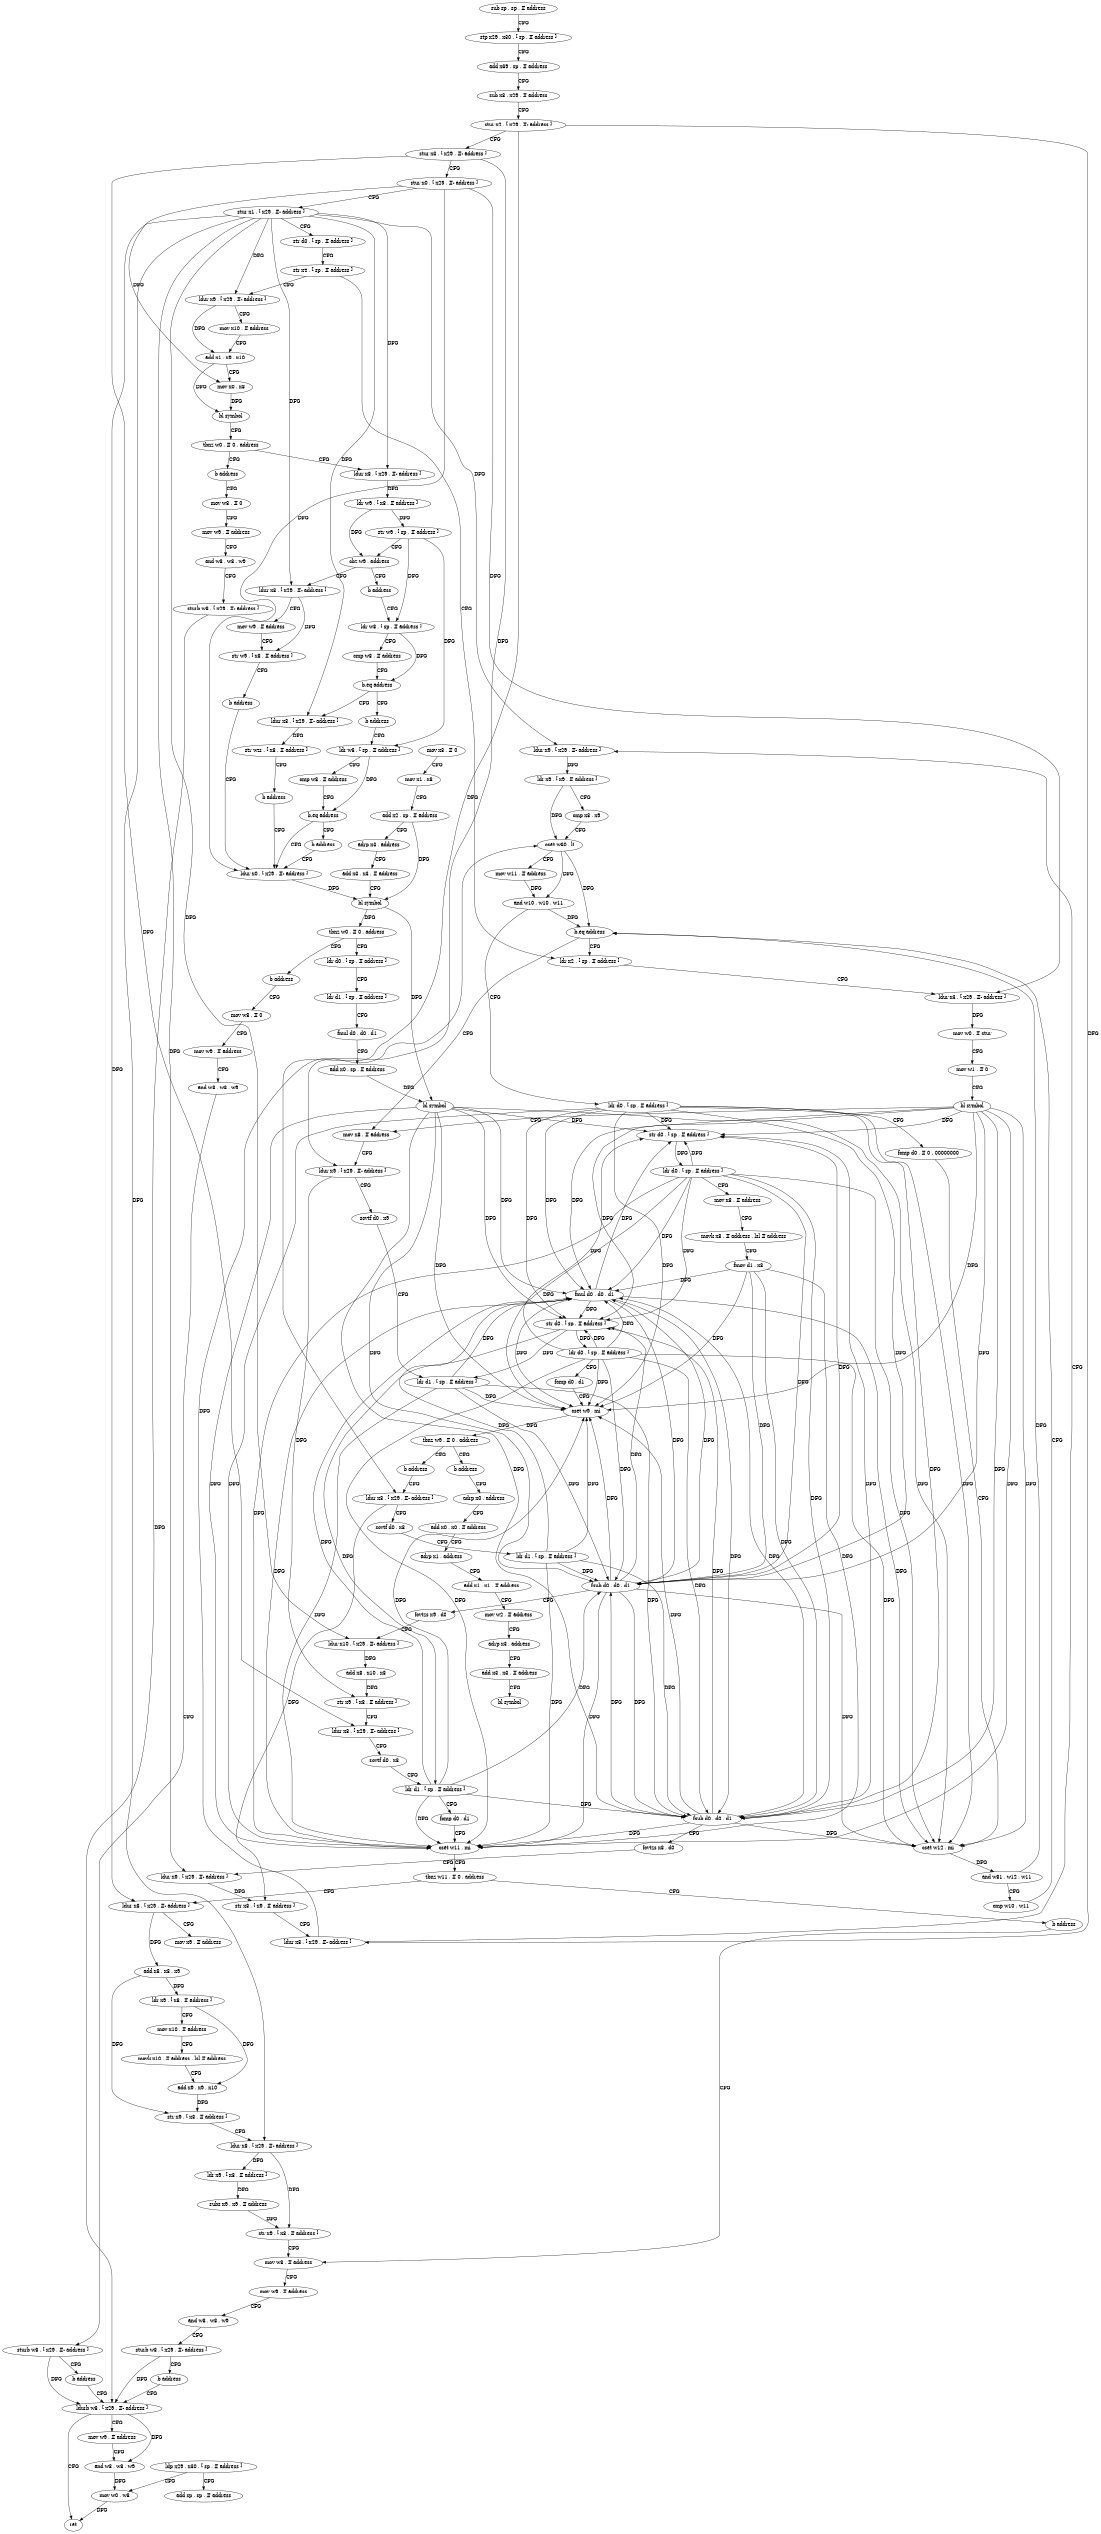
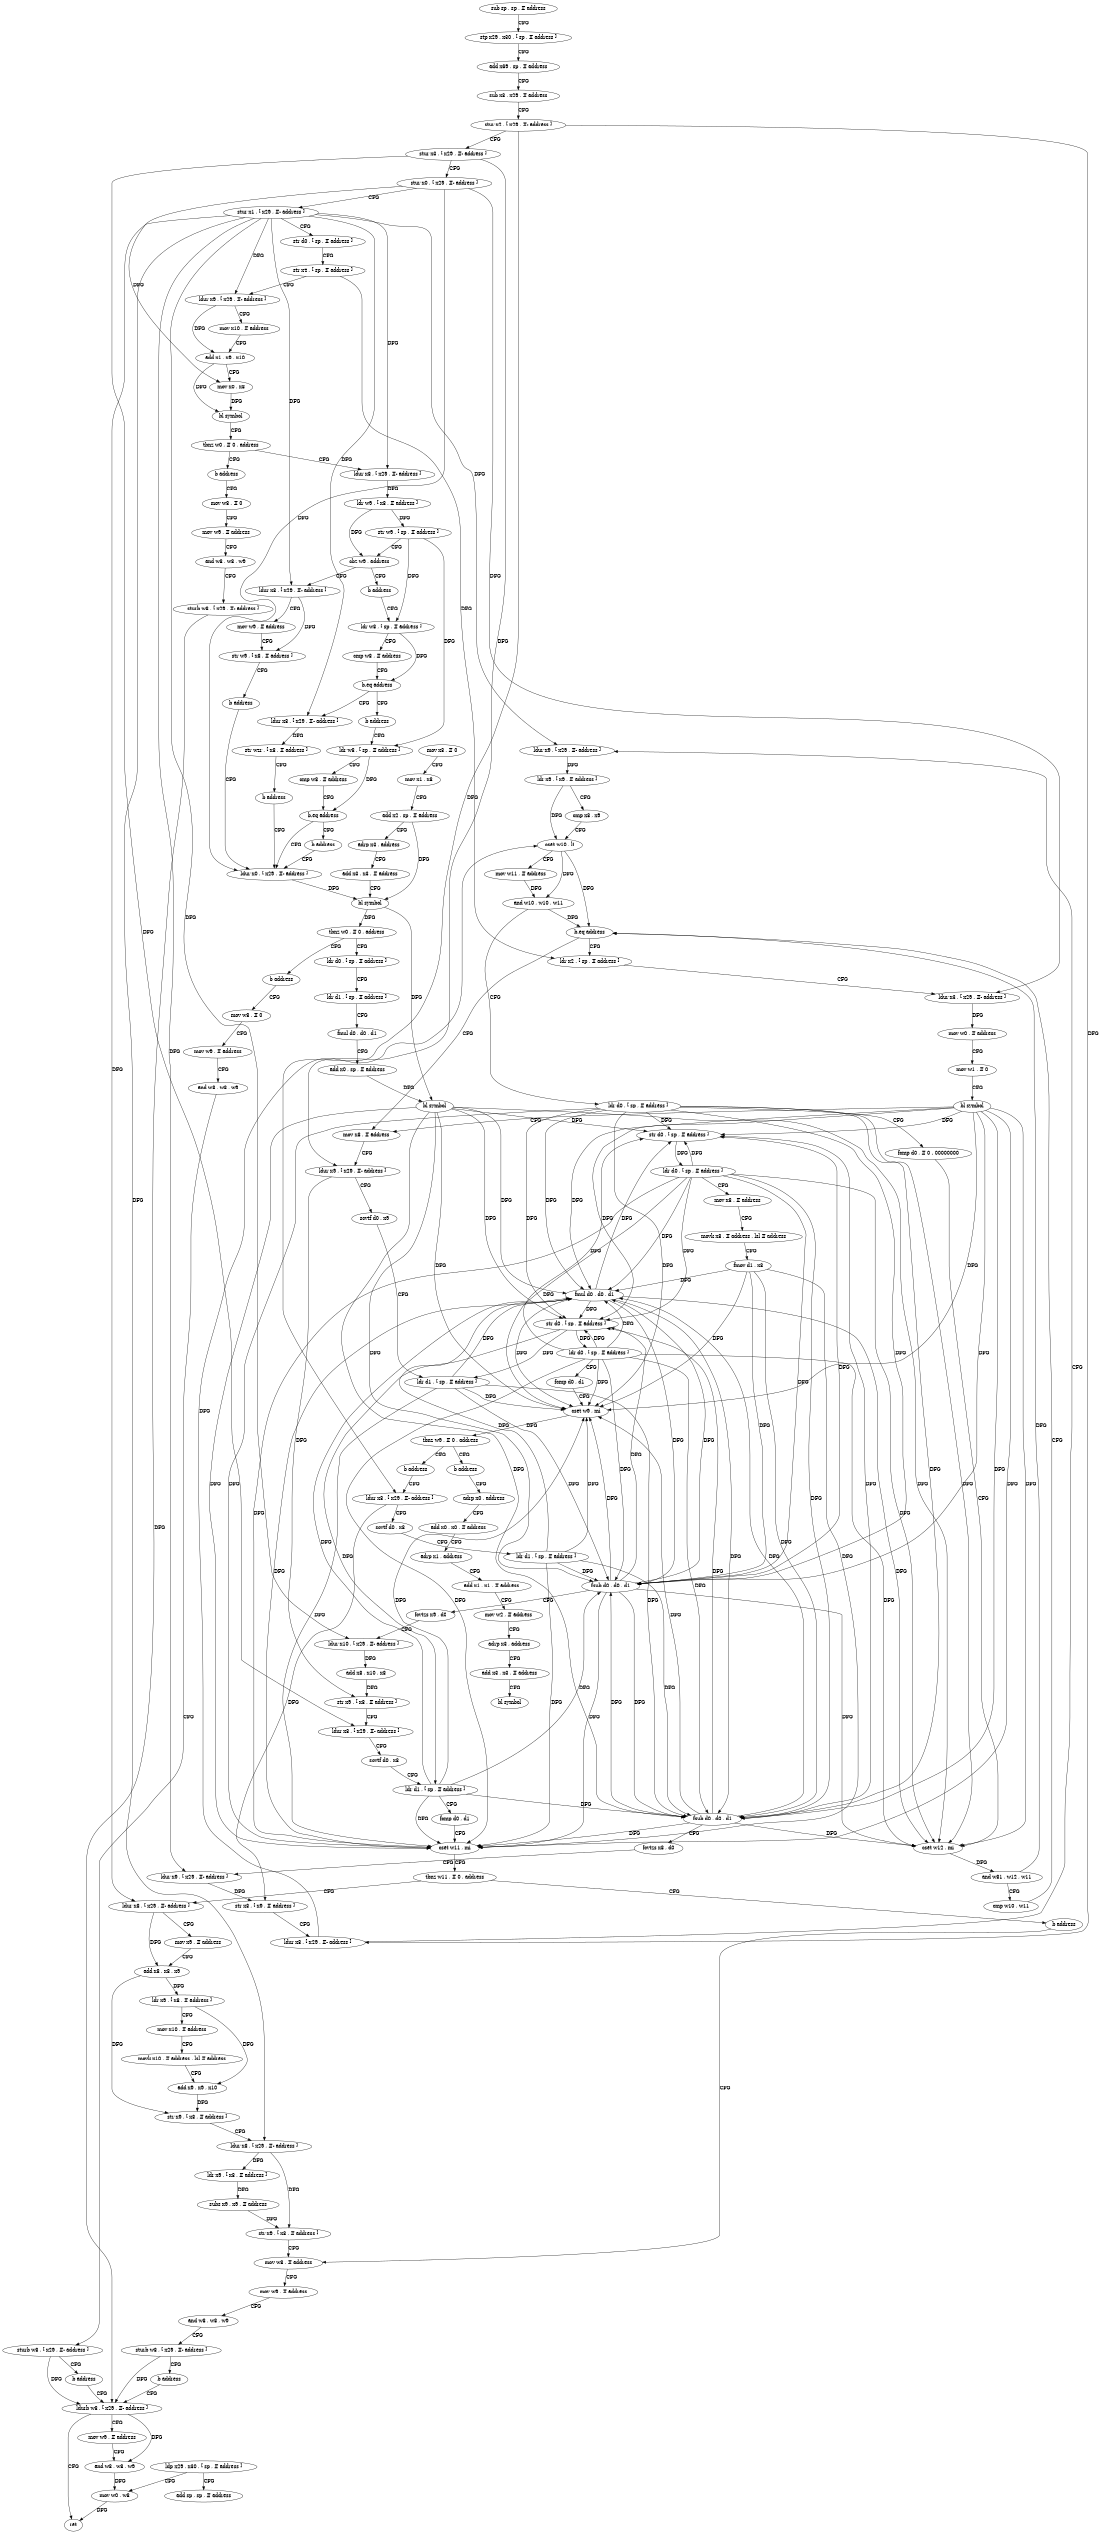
edge "str x4 , [ sp , # address ]" -> "ldr x2 , [ sp , # address ]": label "CFG" -> "DFG"
node "cset w60 , lt": label "cset w60 , lt" -> "cset w10 , lt"
node "mov w0 , # stur": label "mov w0 , # stur" -> "mov w0 , # address"
edge "mov x9 , # address" -> "add x8 , x8 , x9": added, label "CFG"
